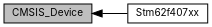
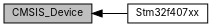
node "Stm62f407xx": label "Stm62f407xx" -> "Stm32f407xx"
